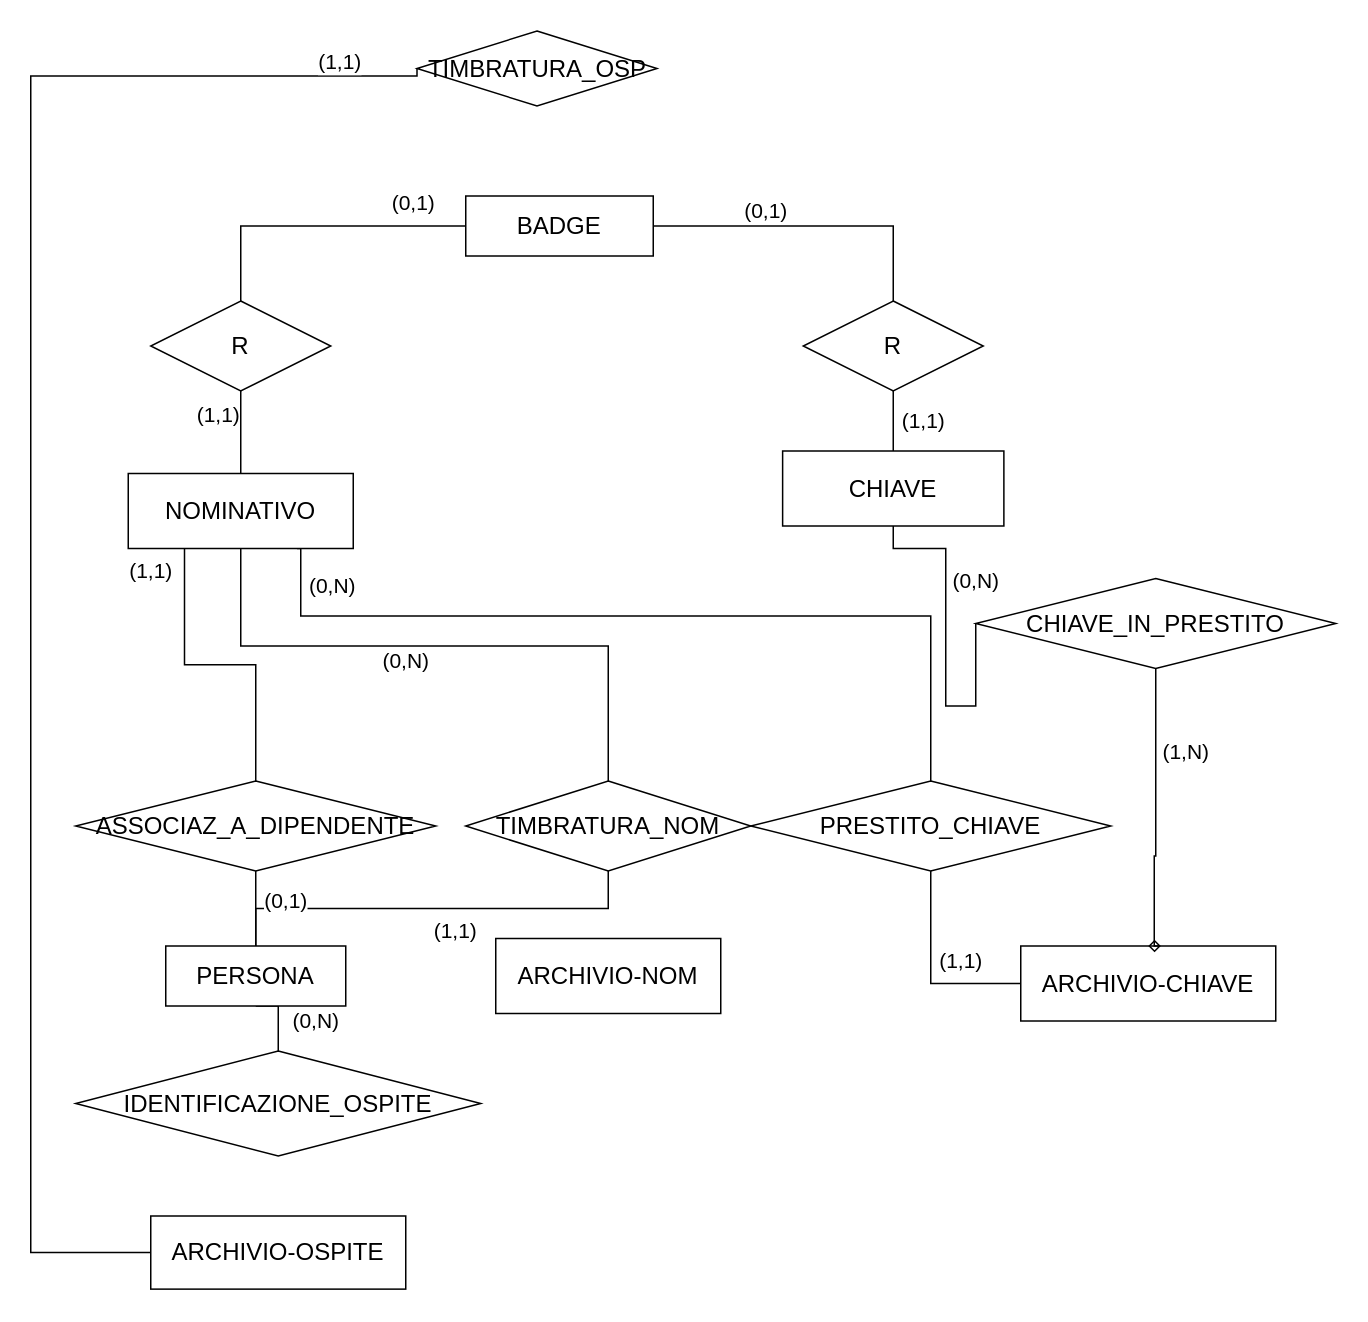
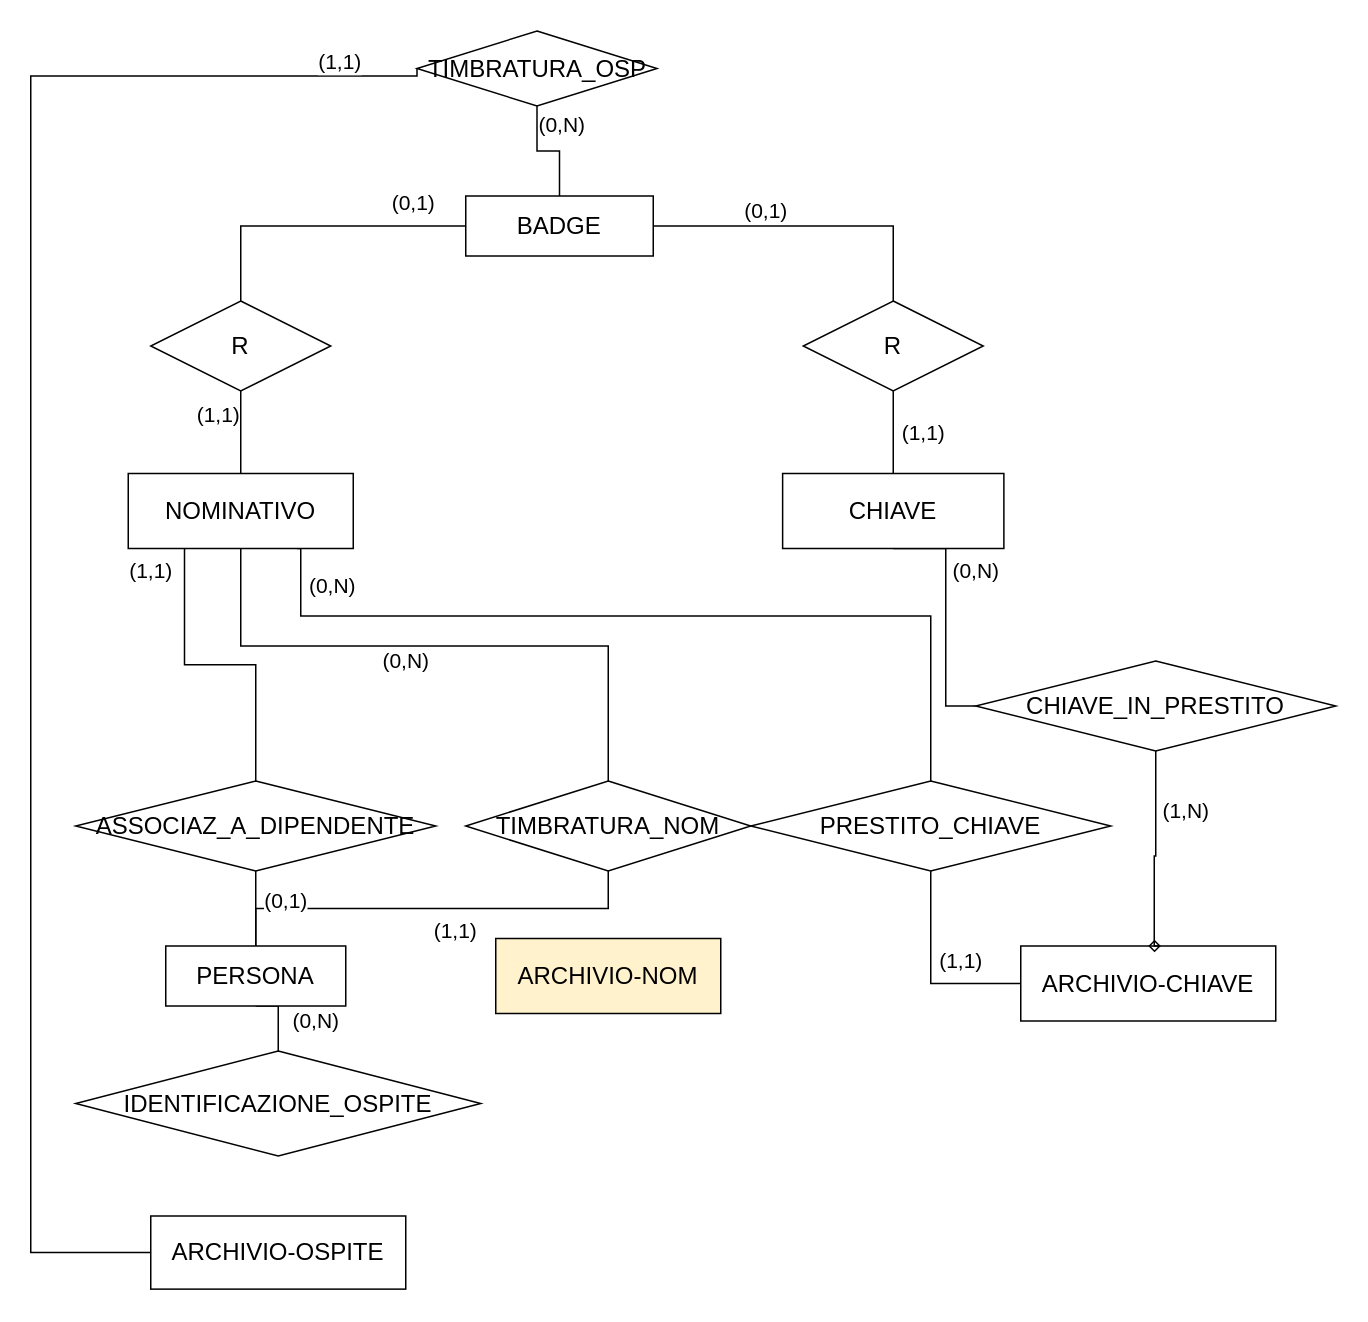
edge "TIMBRATURA_OSP" -- "BADGE": added, label "(0,N)"
node "CHIAVE": moved (893, 488) -> (893, 511)
node "CHIAVE_IN_PRESTITO": moved (1156, 623) -> (1156, 706)
node "ARCHIVIO-NOM": fillcolor #ffffff -> #fff2cc
